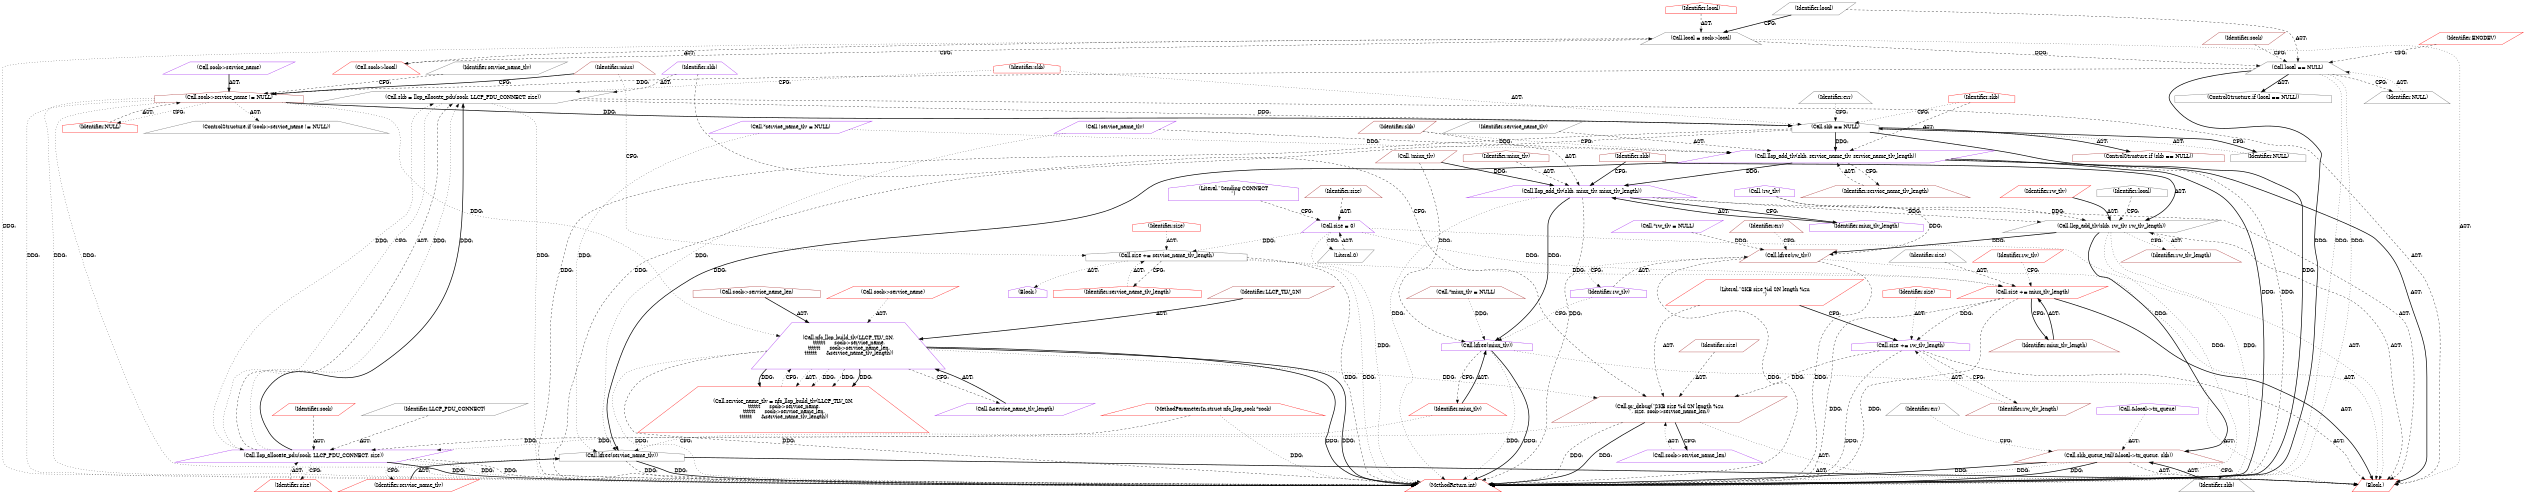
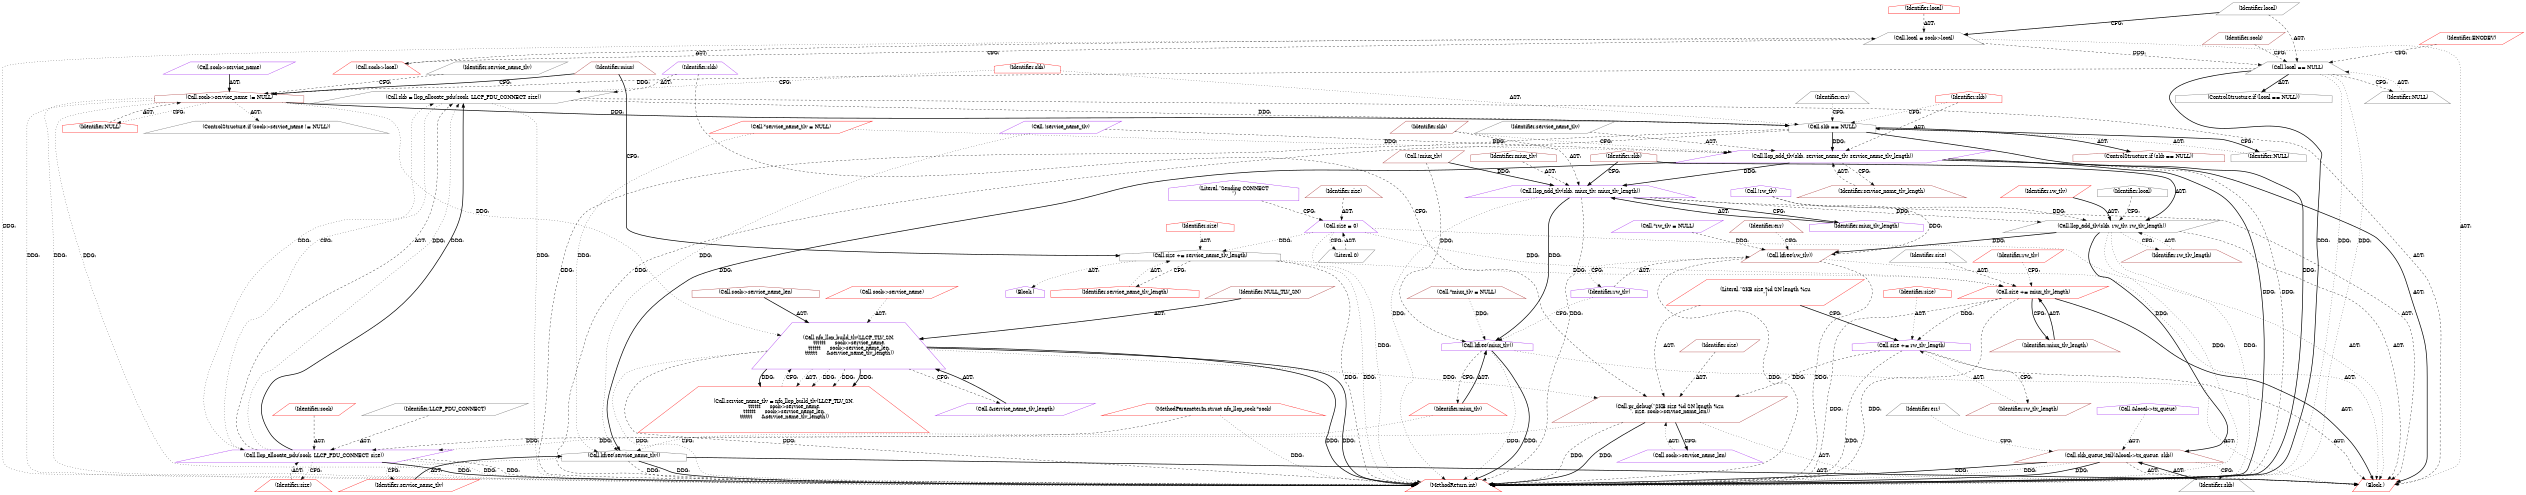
node "(Call,*service_name_tlv = NULL)": color purple -> red
edge "(Identifier,miux)" -> "(Call,size += service_name_tlv_length)": style dotted -> bold
node "(Identifier,LLCP_TLV_SN)": label "(Identifier,LLCP_TLV_SN)" -> "(Identifier,NULL_TLV_SN)"
